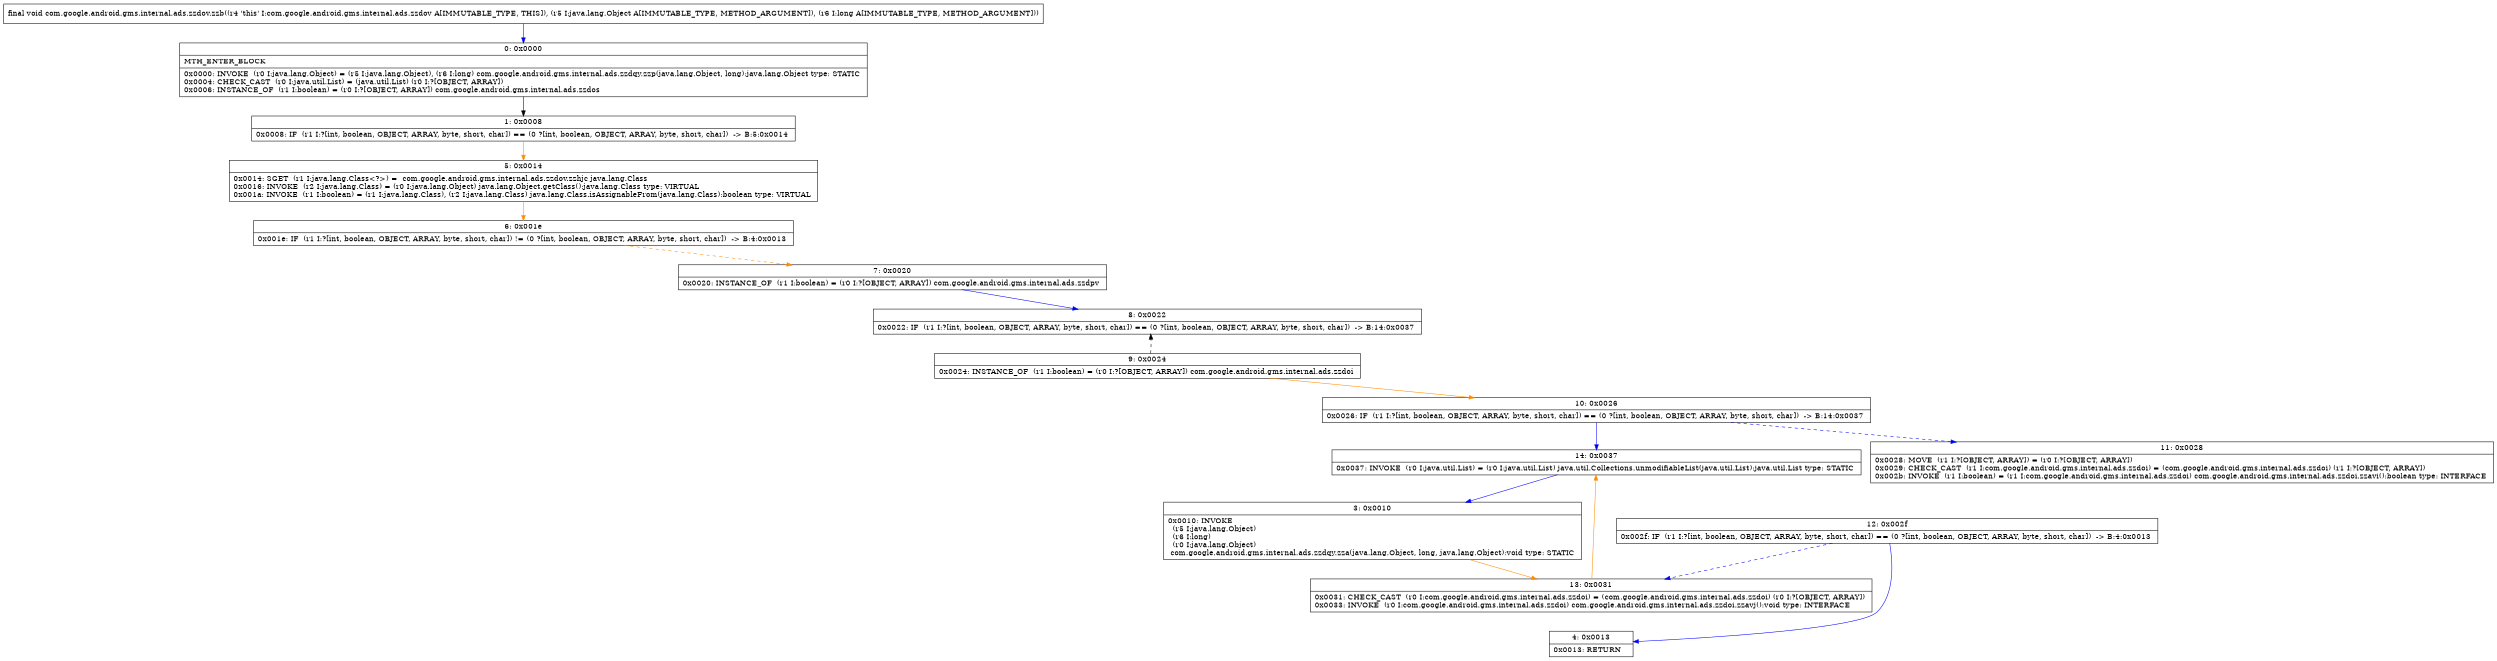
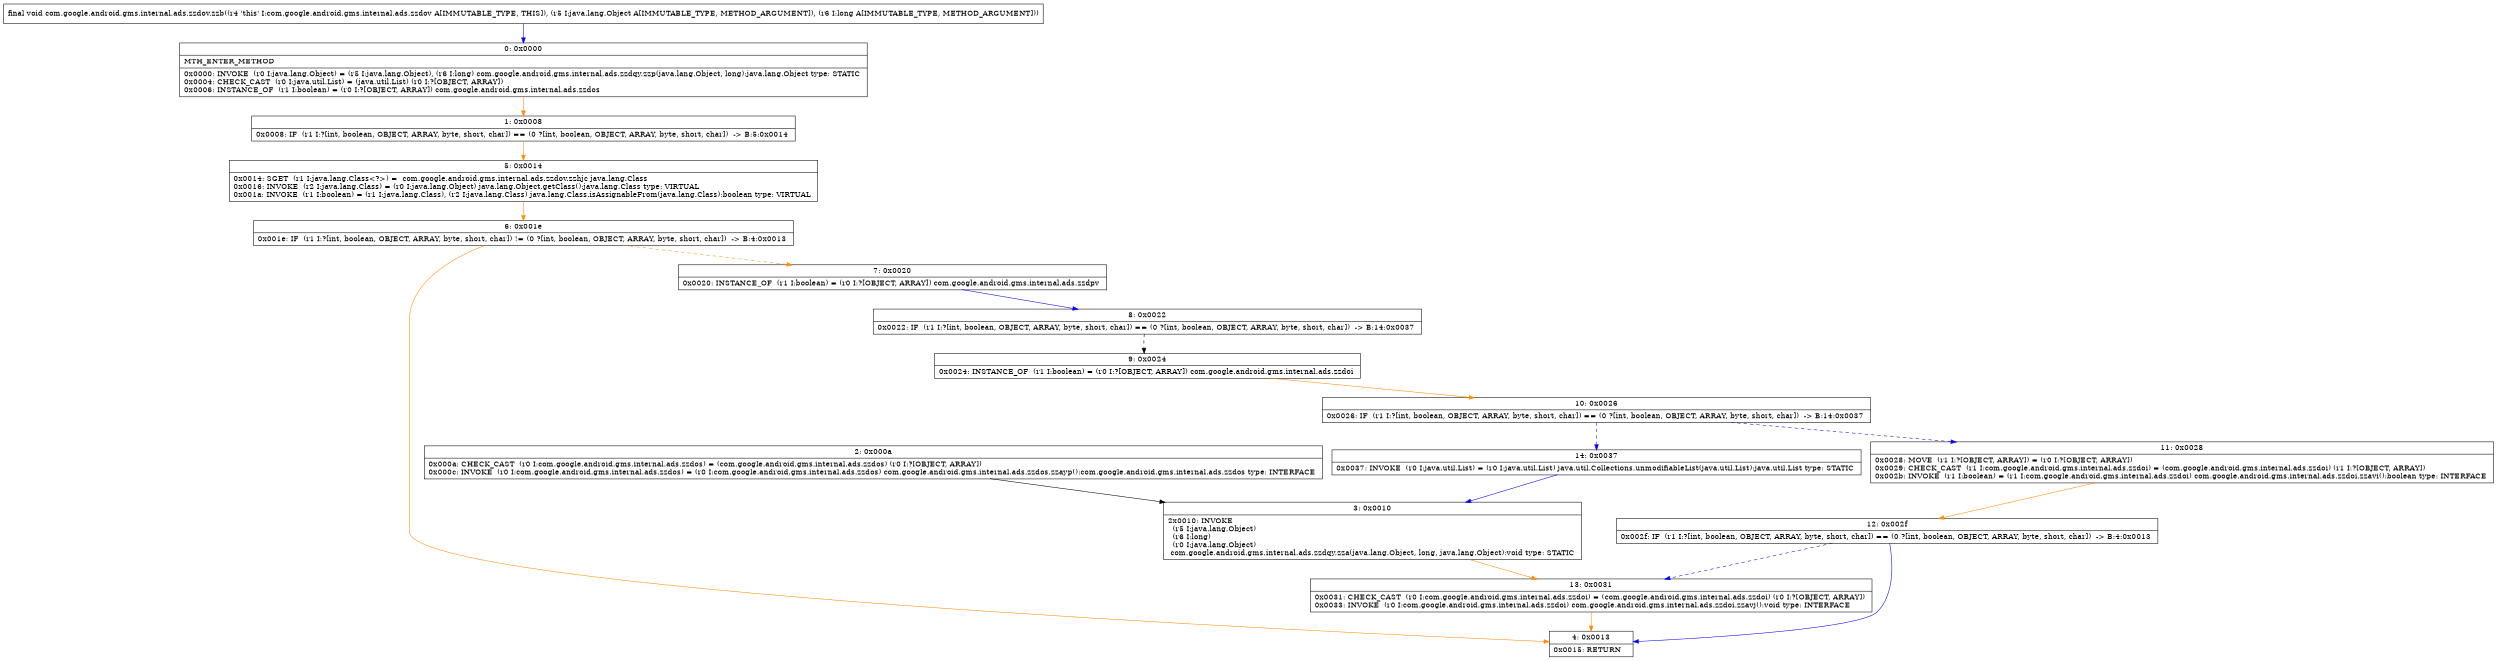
node "0: 0x0000": text "MTH_ENTER_BLOCK" -> "MTH_ENTER_METHOD"
edge "0: 0x0000" -> "1: 0x0008": color black -> darkorange
edge "9: 0x0024" -> "8: 0x0022": reversed
edge "10: 0x0026" -> "14: 0x0037": style solid -> dashed
node "2: 0x000a": added
edge "11: 0x0028" -> "12: 0x002f": added
node "3: 0x0010": text "0x0010: INVOKE" -> "2x0010: INVOKE"
edge "13: 0x0031" -> "14: 0x0037": now "13: 0x0031" -> "4: 0x0013"
edge "6: 0x001e" -> "4: 0x0013": added
node "4: 0x0013": text "0x0013: RETURN" -> "0x0015: RETURN"
